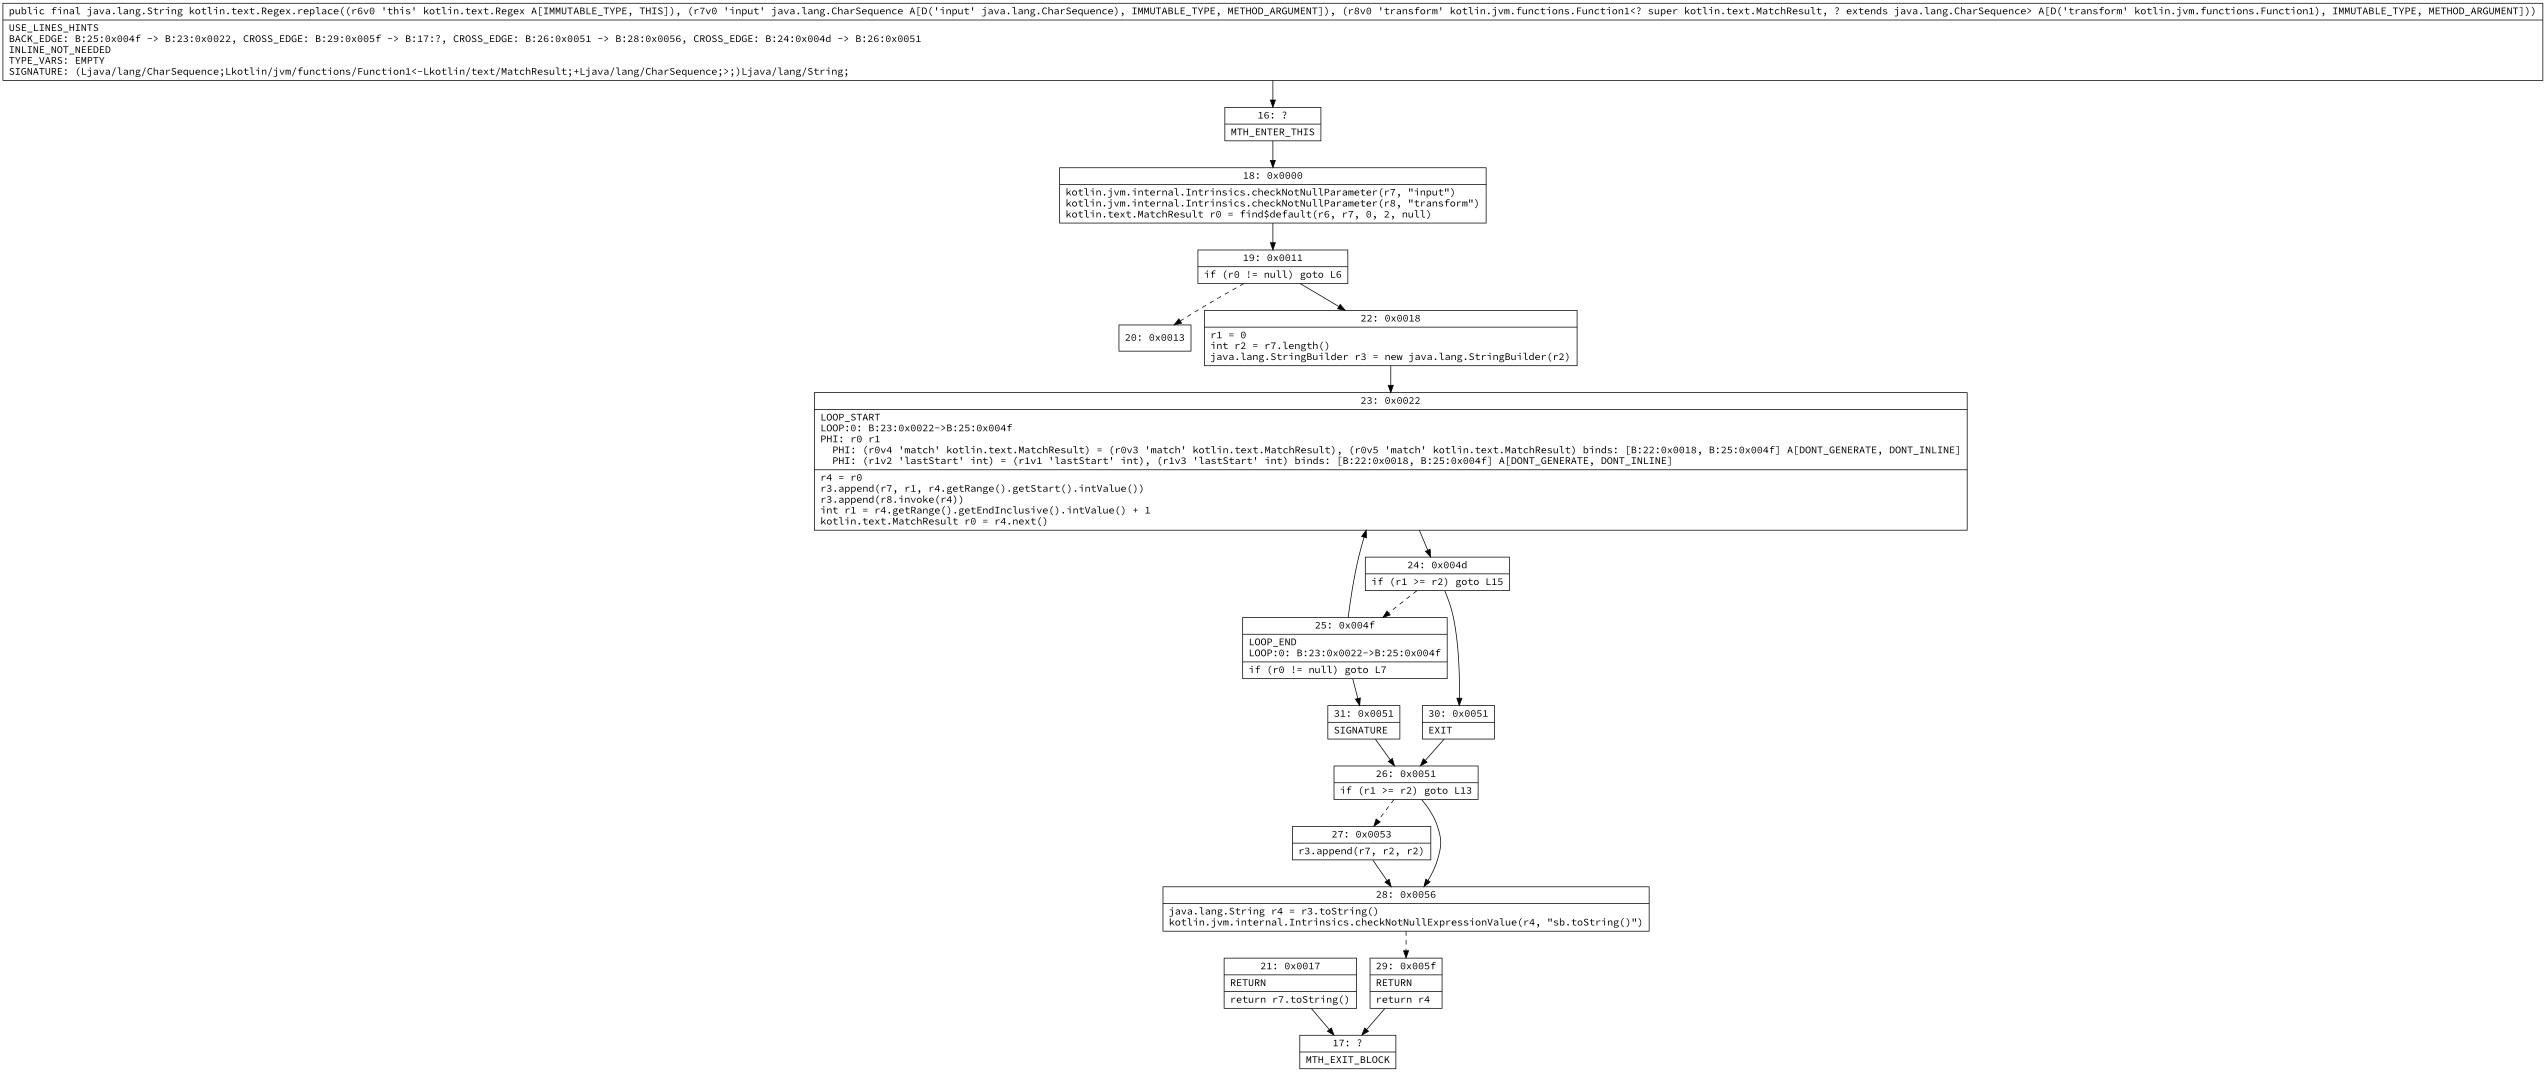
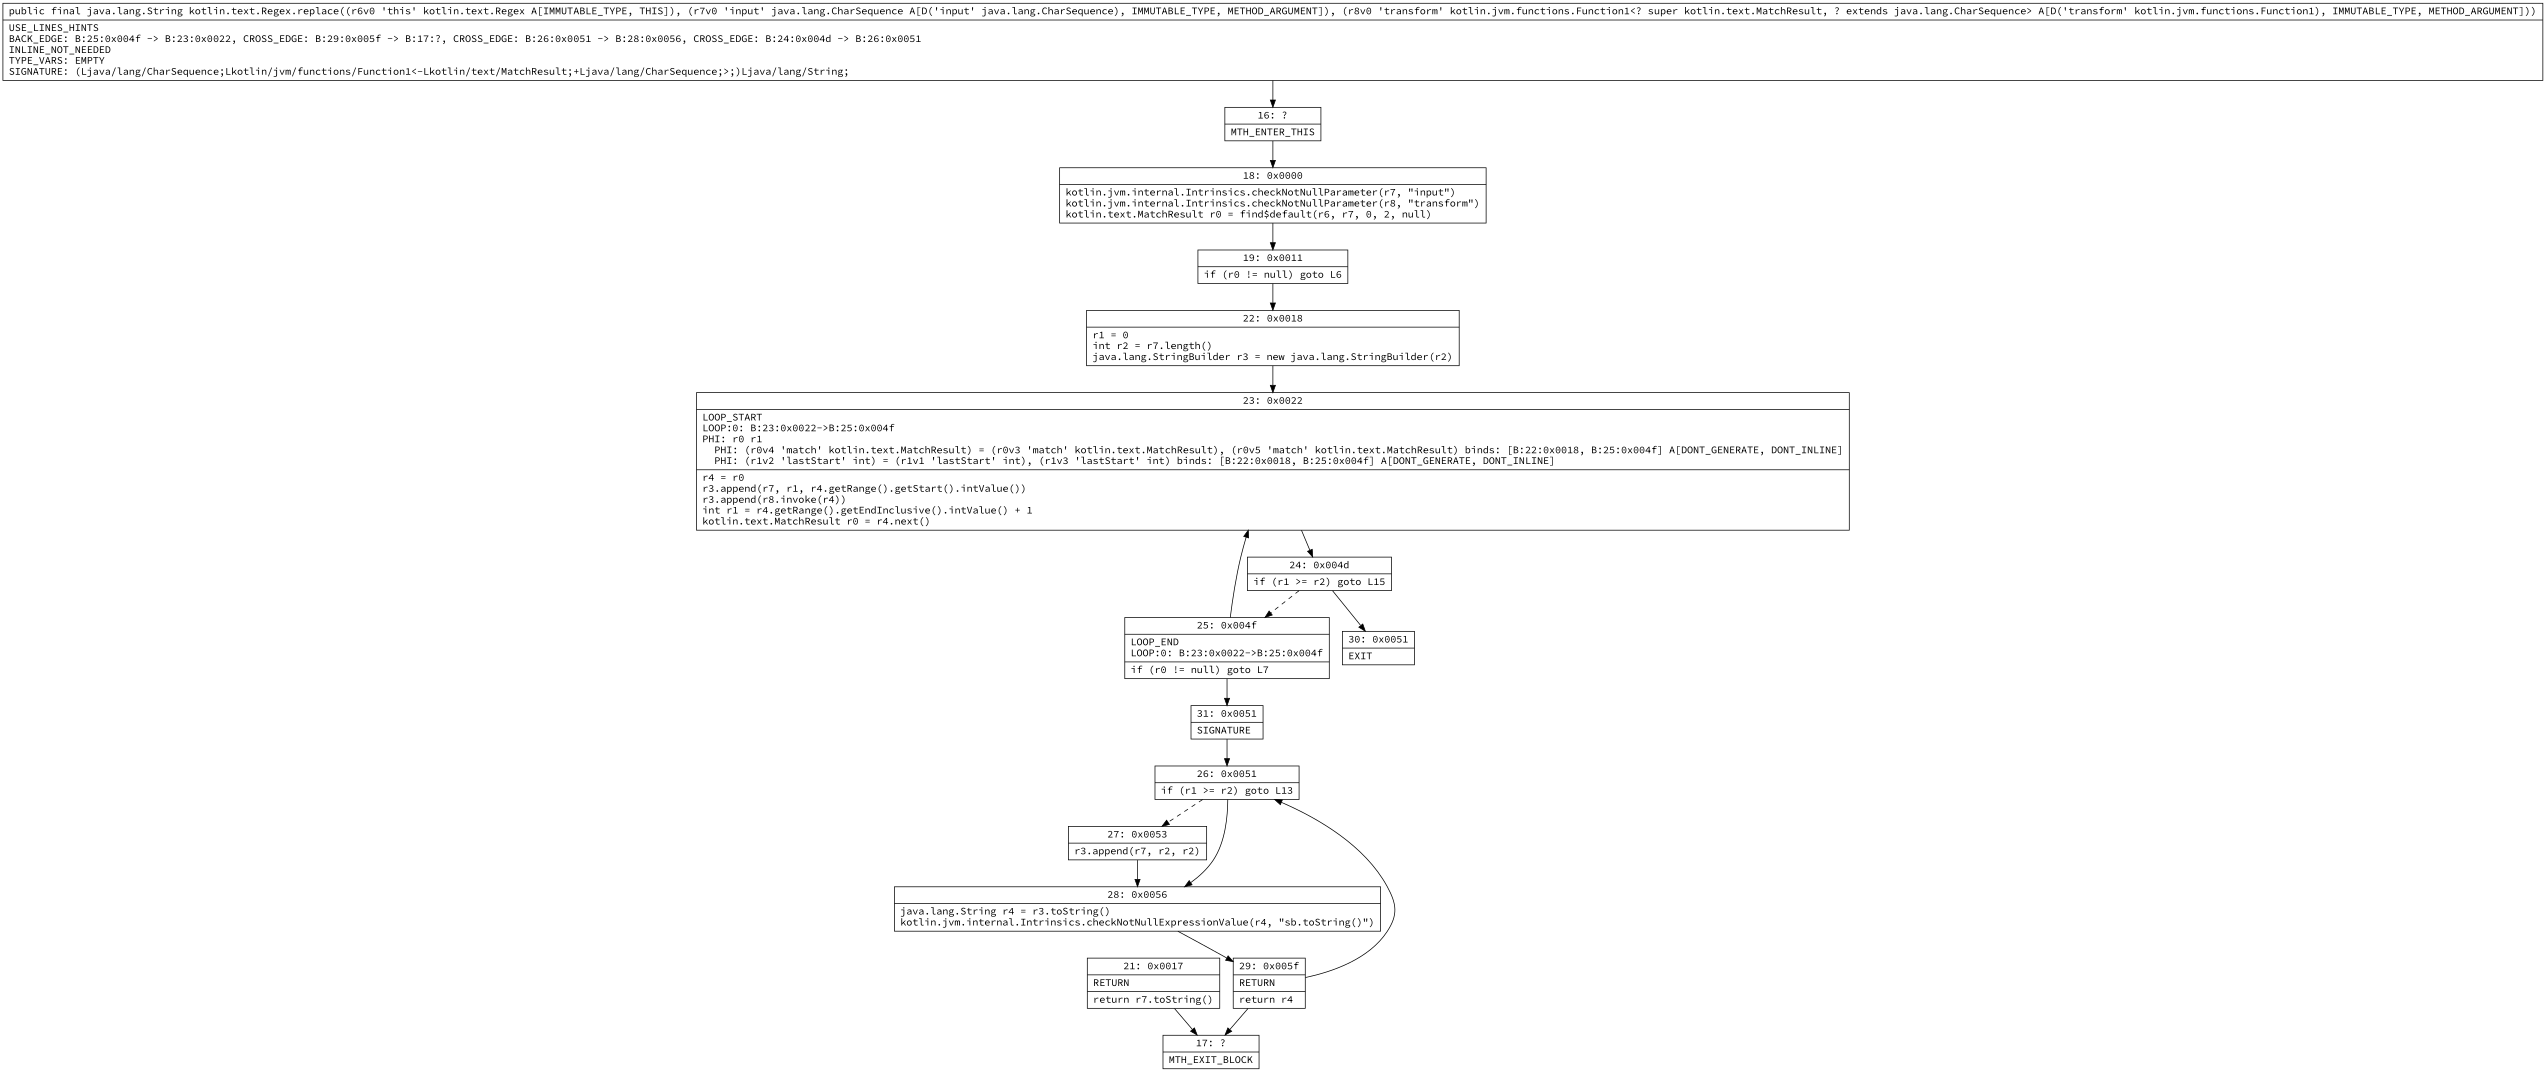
node "20: 0x0013": removed
edge "30: 0x0051" -> "26: 0x0051": now "29: 0x005f" -> "26: 0x0051"
edge "28: 0x0056" -> "29: 0x005f": style dashed -> solid
